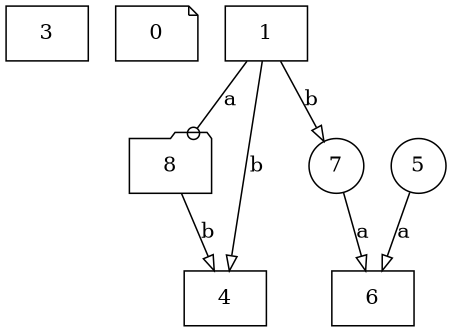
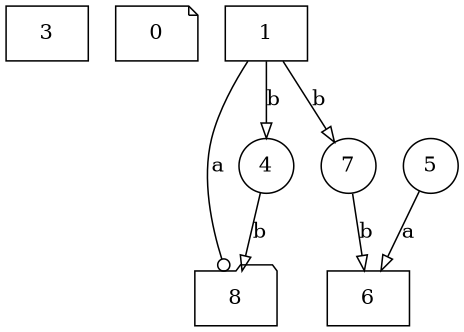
edge "8" -> "4": reversed
edge "7" -> "6": label "a" -> "b"
node "4": shape box -> circle
